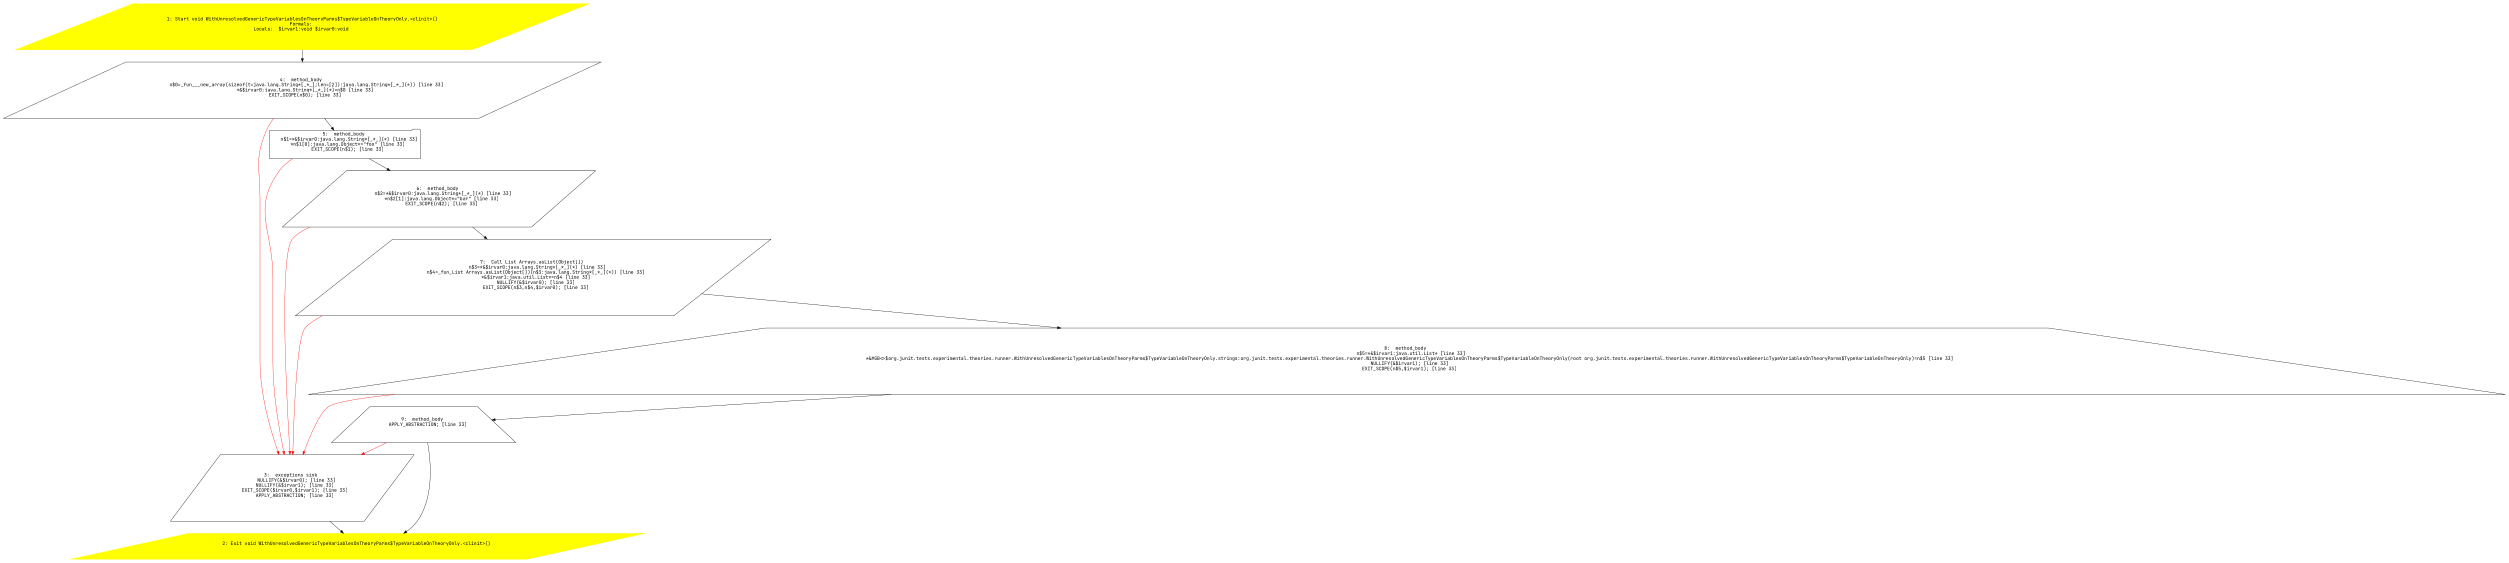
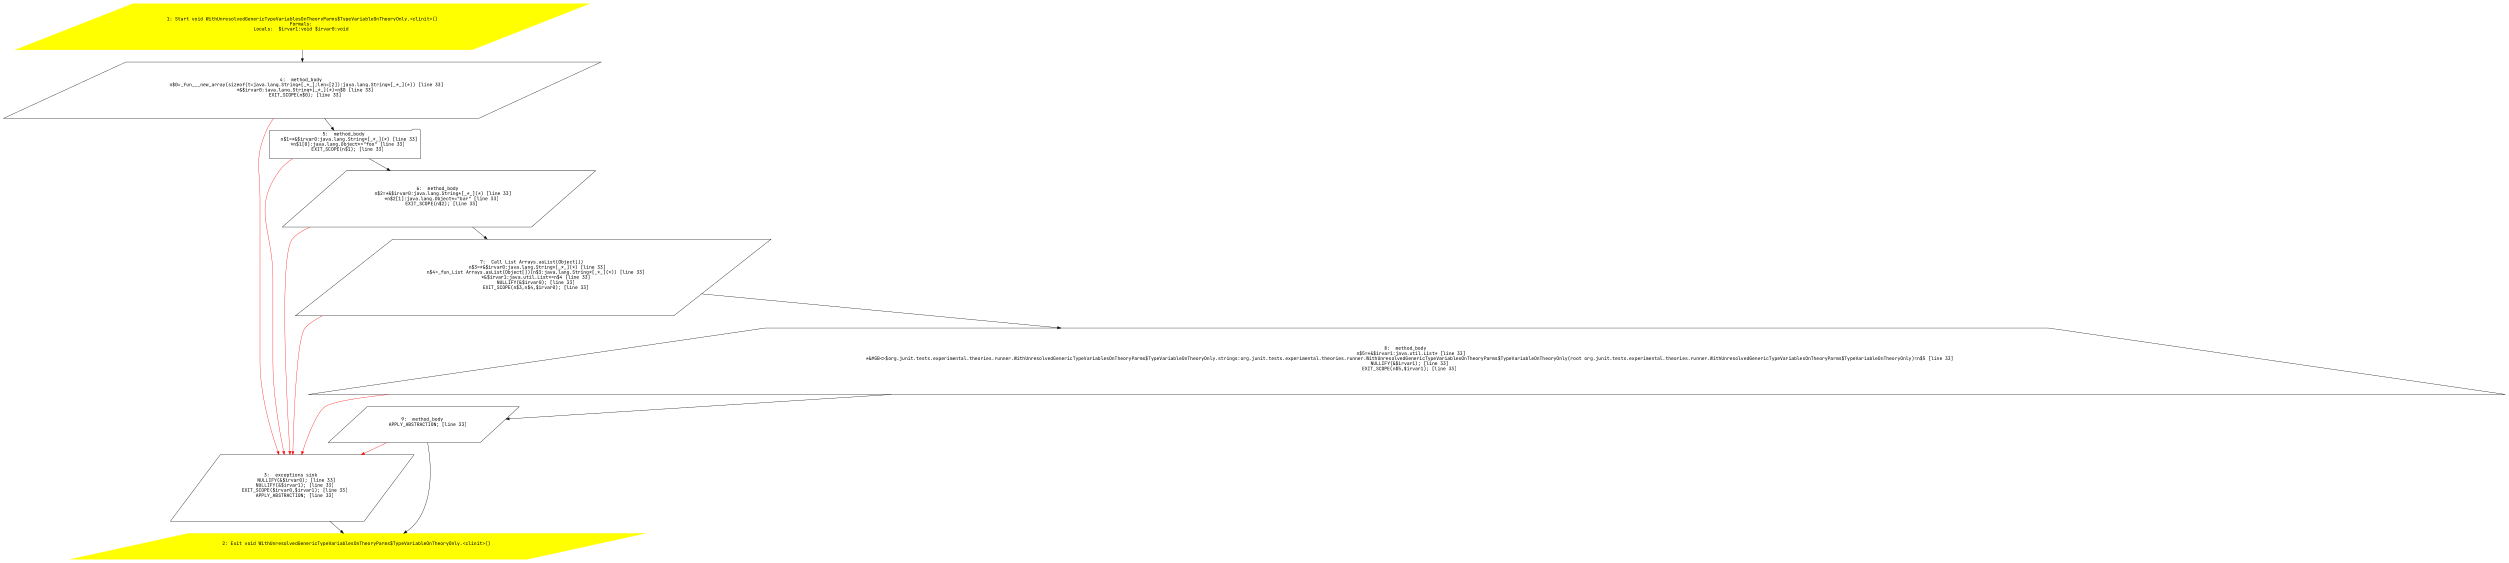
node "9:  method_body APPLY_ABSTRACTION; [line 33]": shape trapezium -> parallelogram
